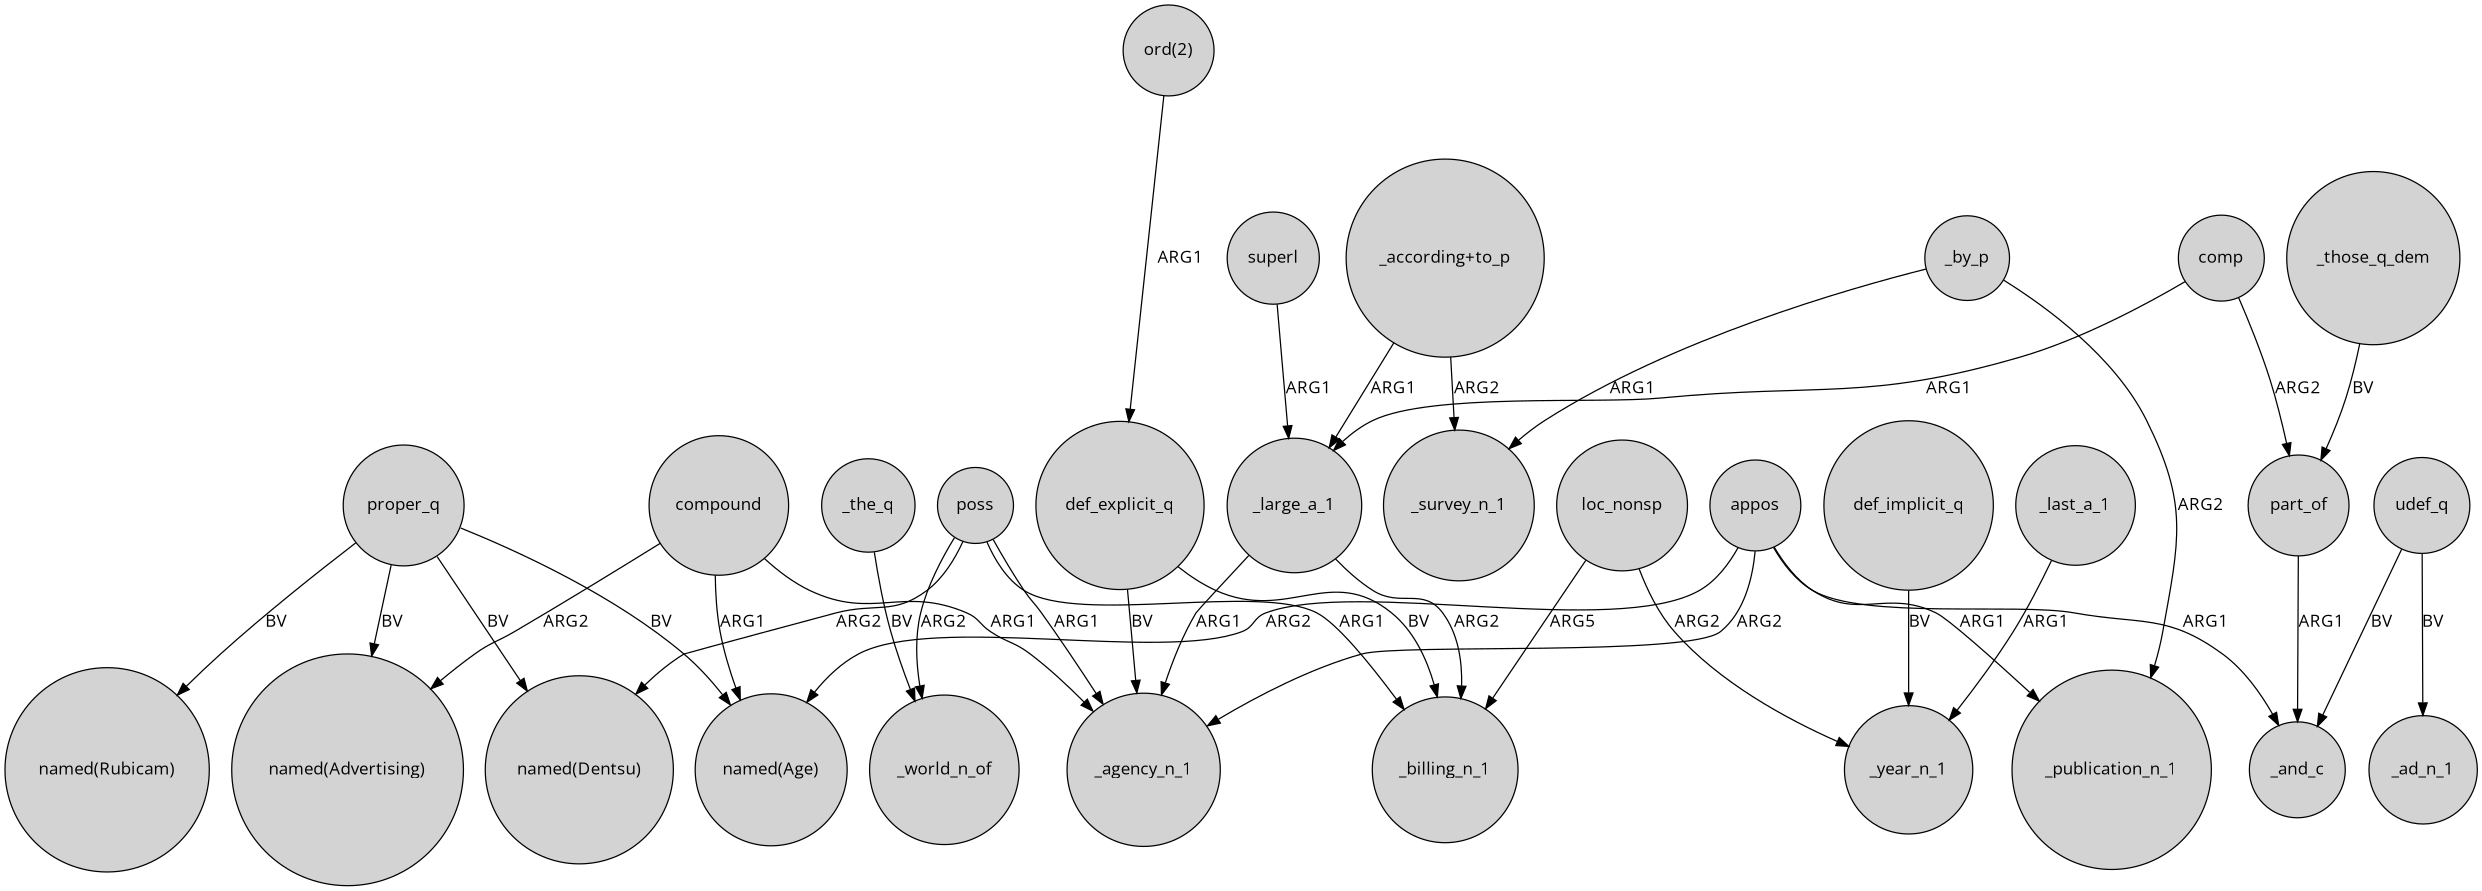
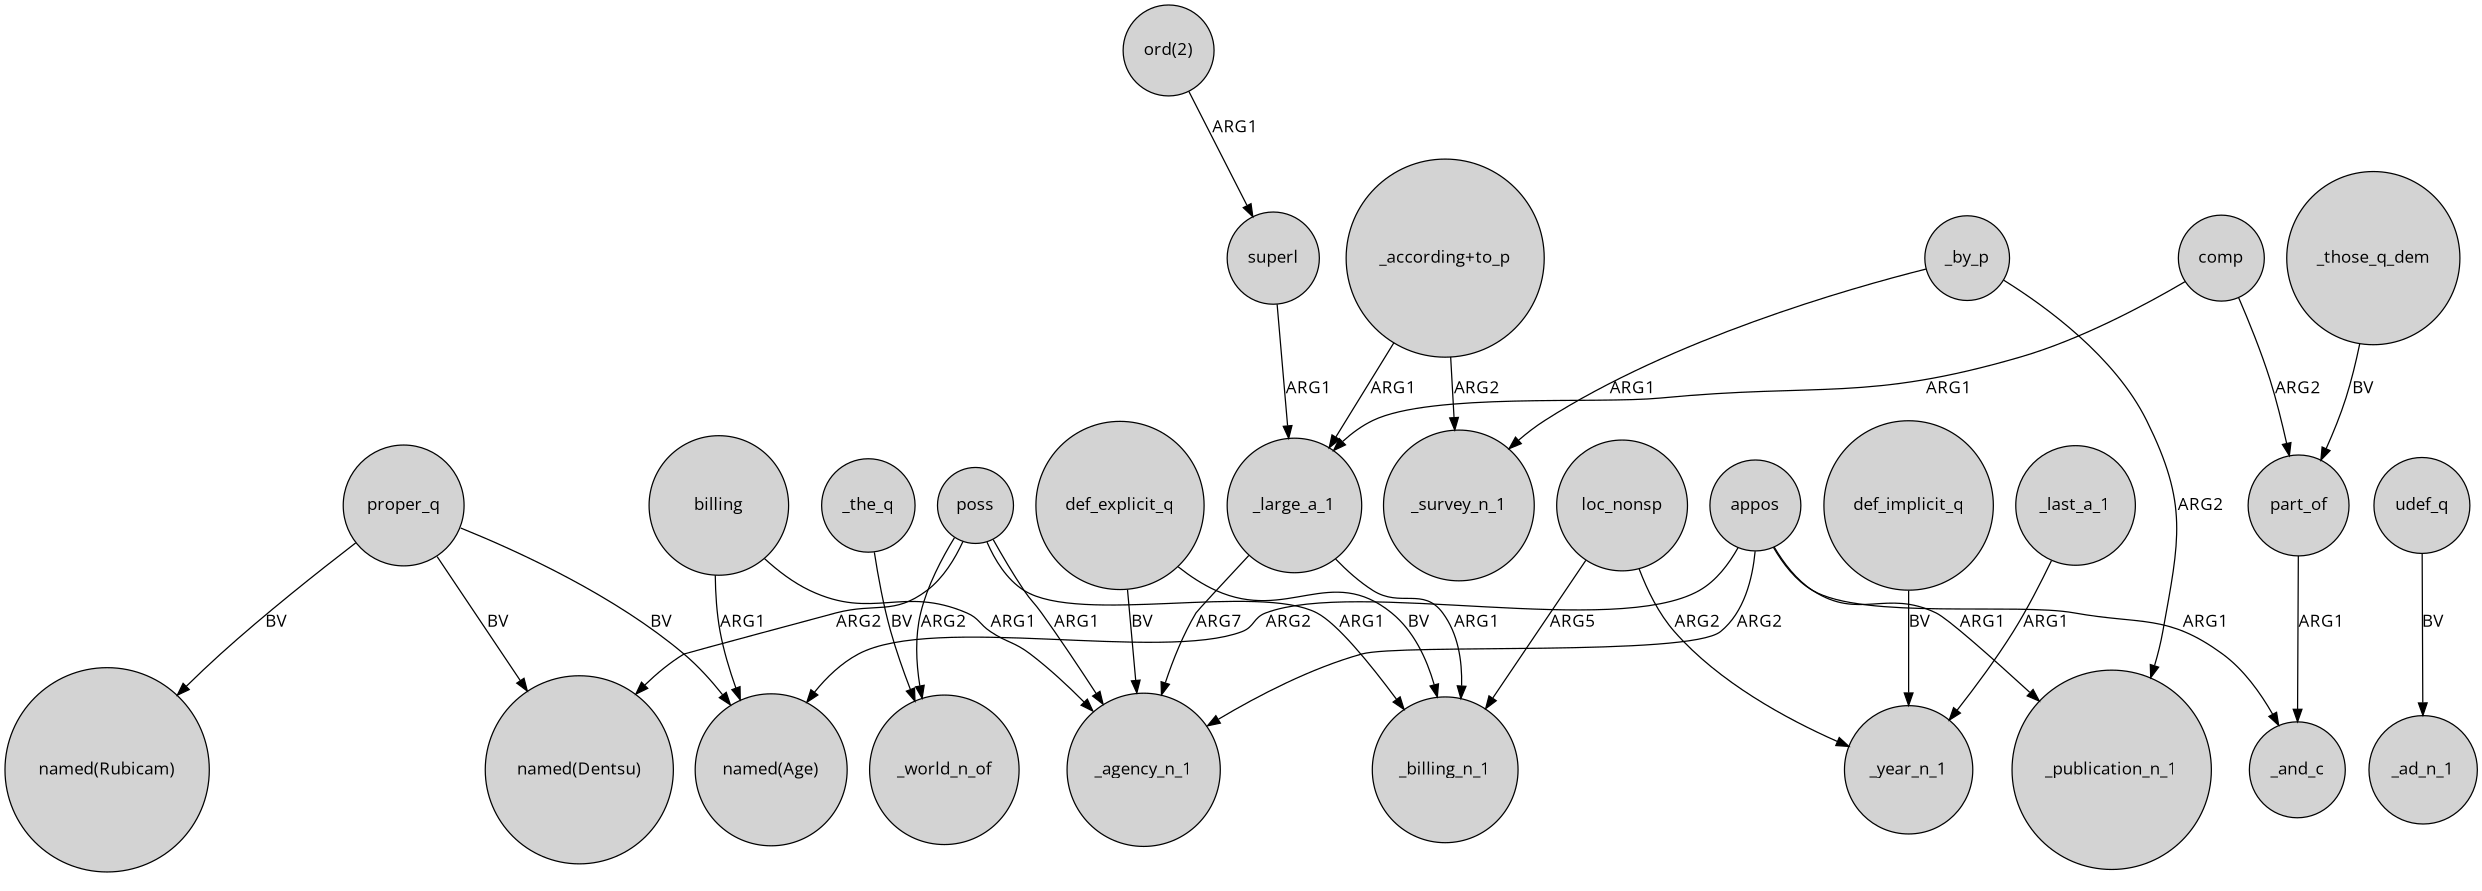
edge "ord(2)" -> "def_explicit_q": now "ord(2)" -> "superl"
node "compound": label "compound" -> "billing"
edge "_large_a_1" -> "_agency_n_1": label "ARG1" -> "ARG7"
edge "_large_a_1" -> "_billing_n_1": label "ARG2" -> "ARG1"
edge "udef_q" -> "_and_c": removed, label "BV"
node "named(Advertising)": removed
